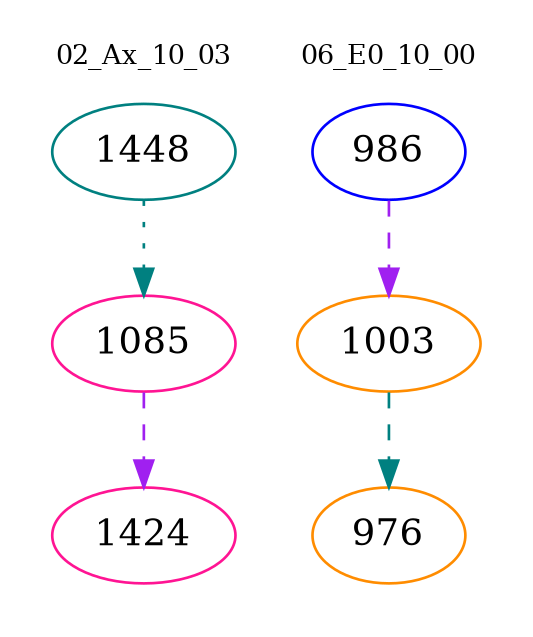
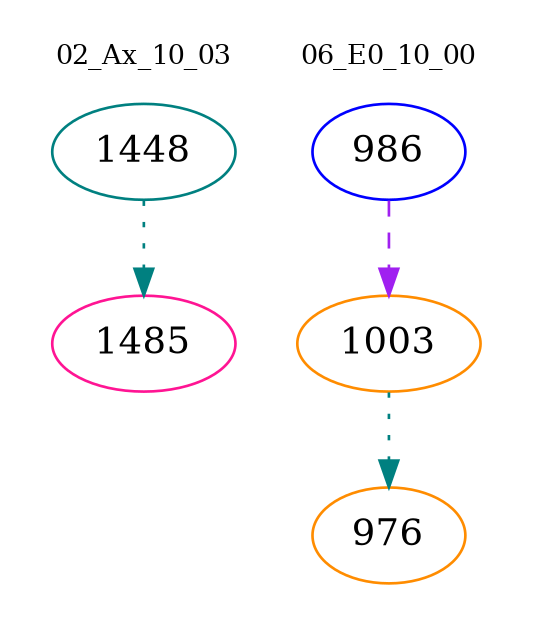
node "1085": label "1085" -> "1485"
edge "1003" -> "976": style dashed -> dotted
node "1424": removed
